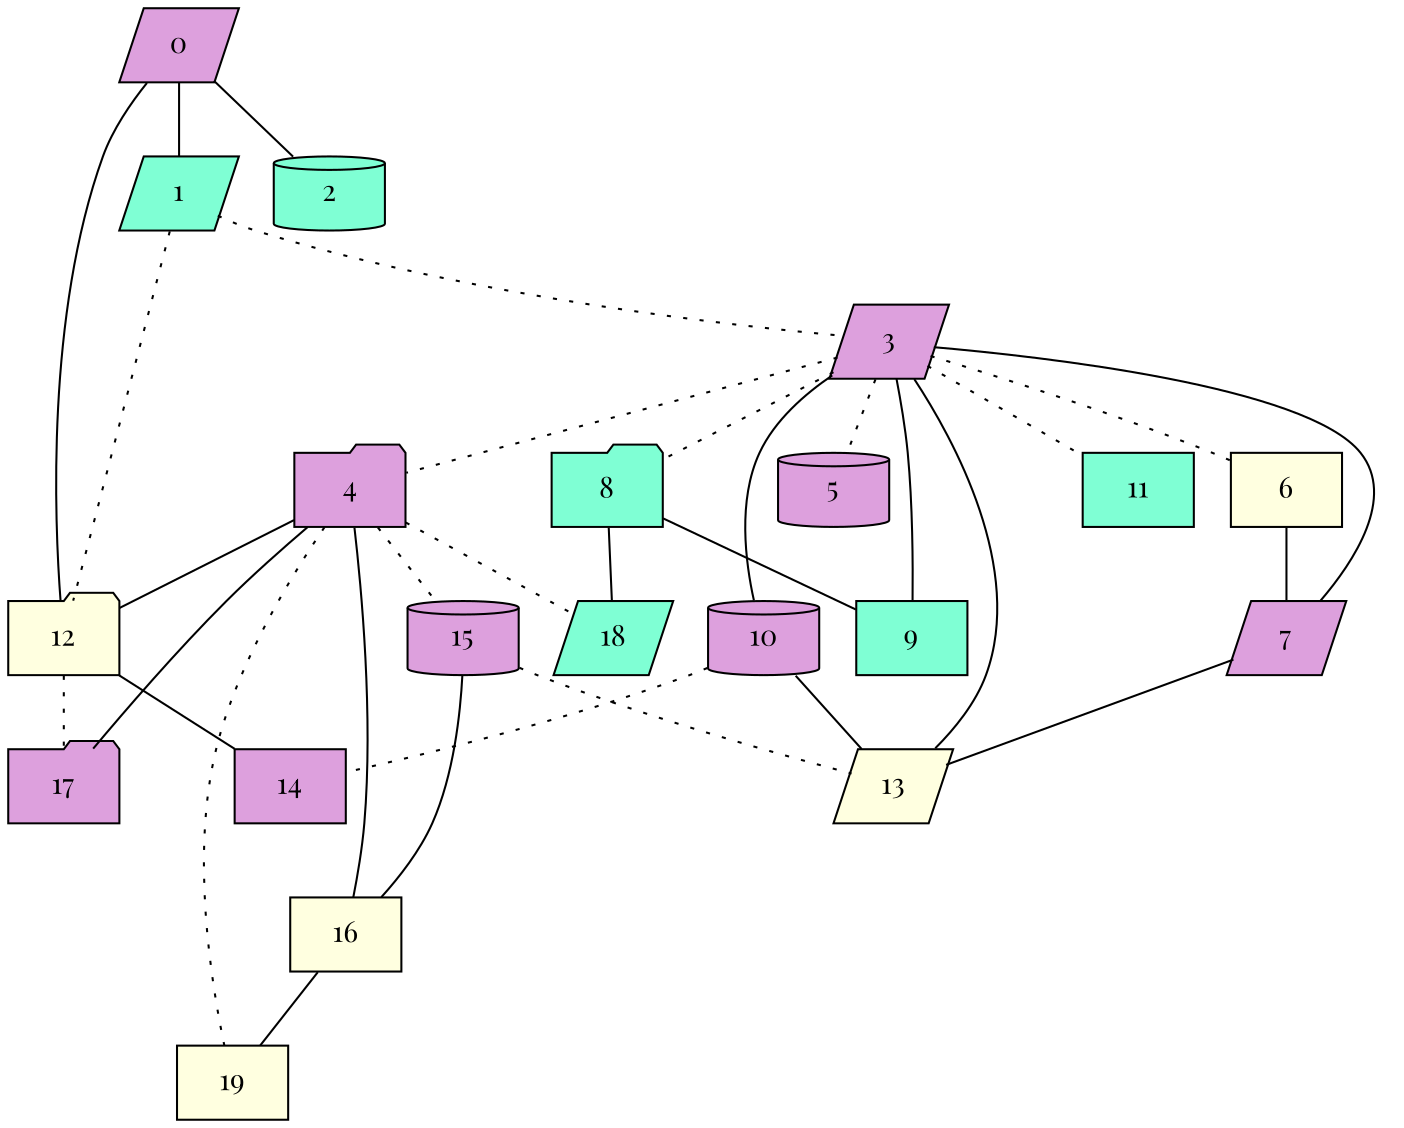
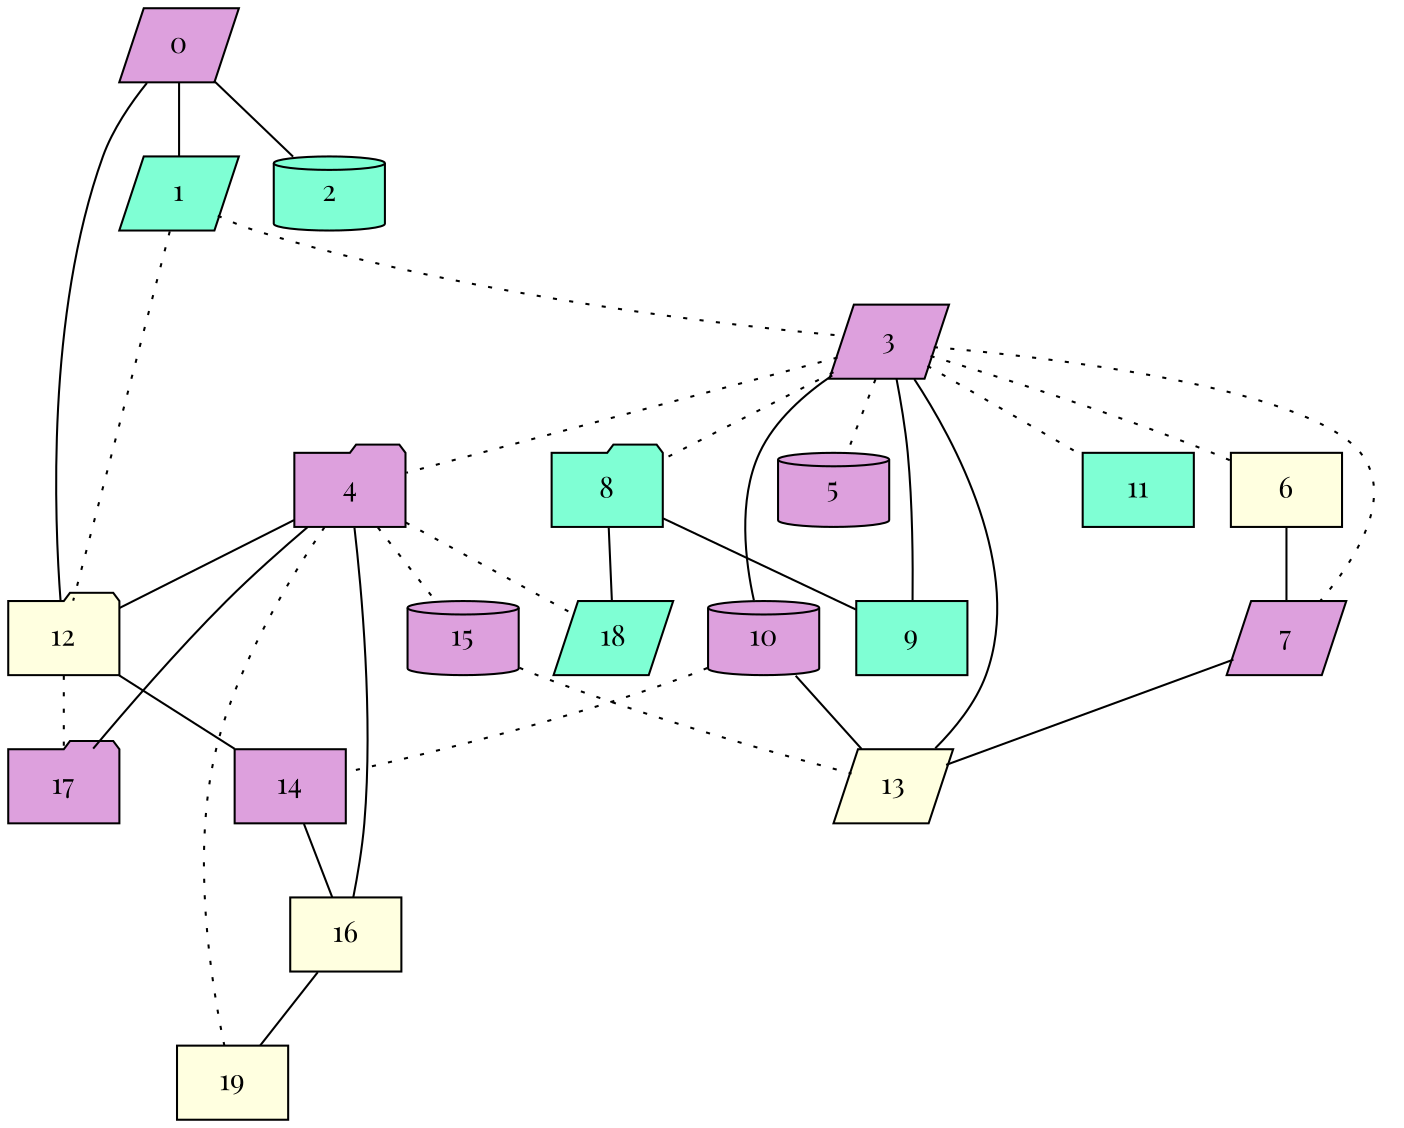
edge "3" -- "7": style solid -> dotted
edge "15" -- "16": now "14" -- "16"
